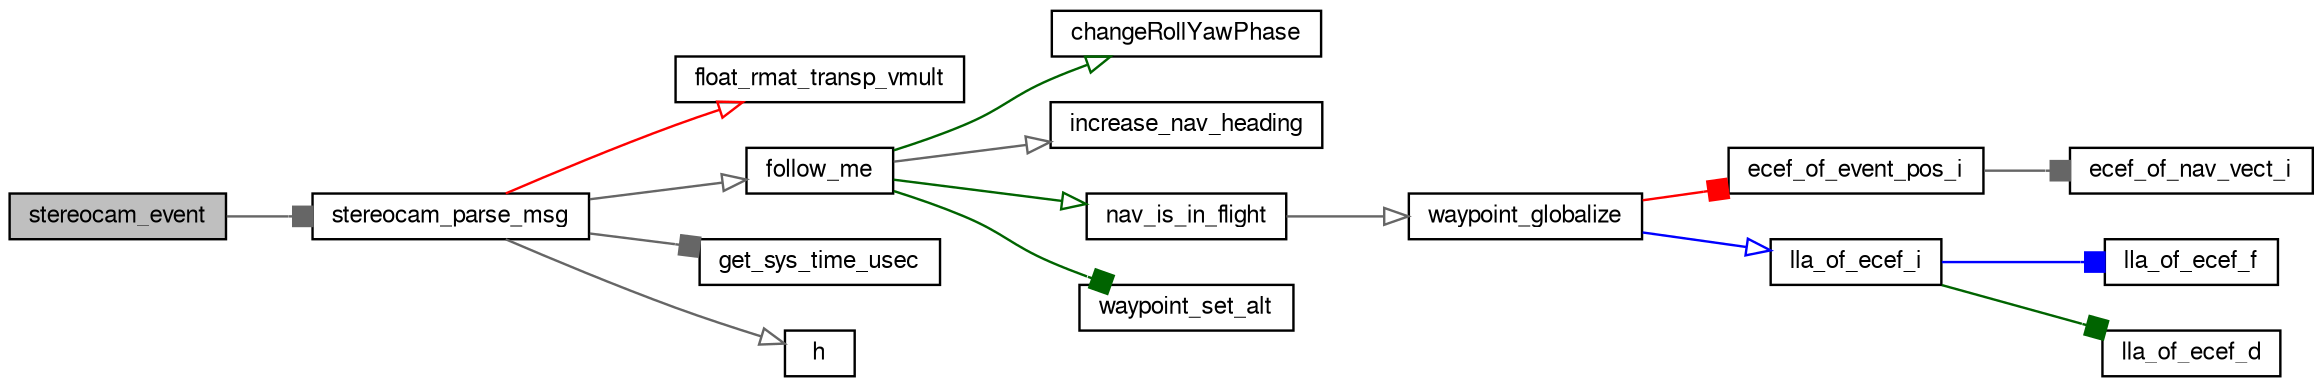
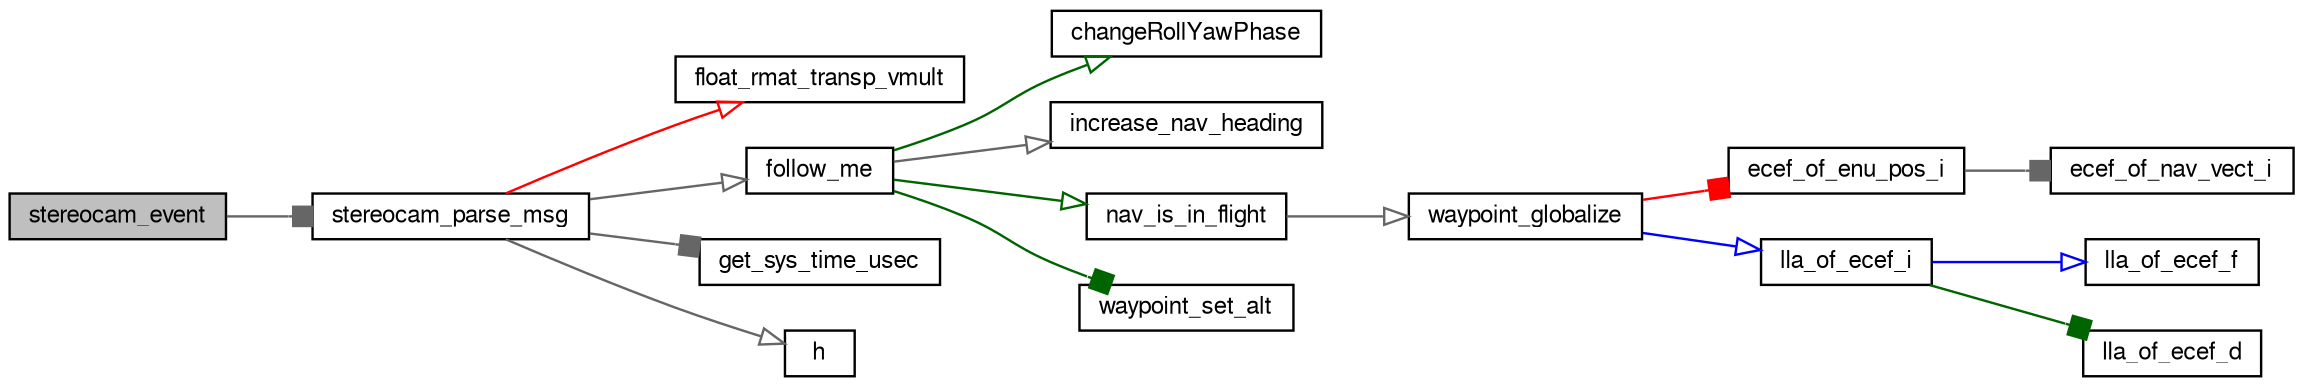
node "ecef_of_event_pos_i": label "ecef_of_event_pos_i" -> "ecef_of_enu_pos_i"
edge "lla_of_ecef_i" -> "lla_of_ecef_f": arrowhead box -> onormal
